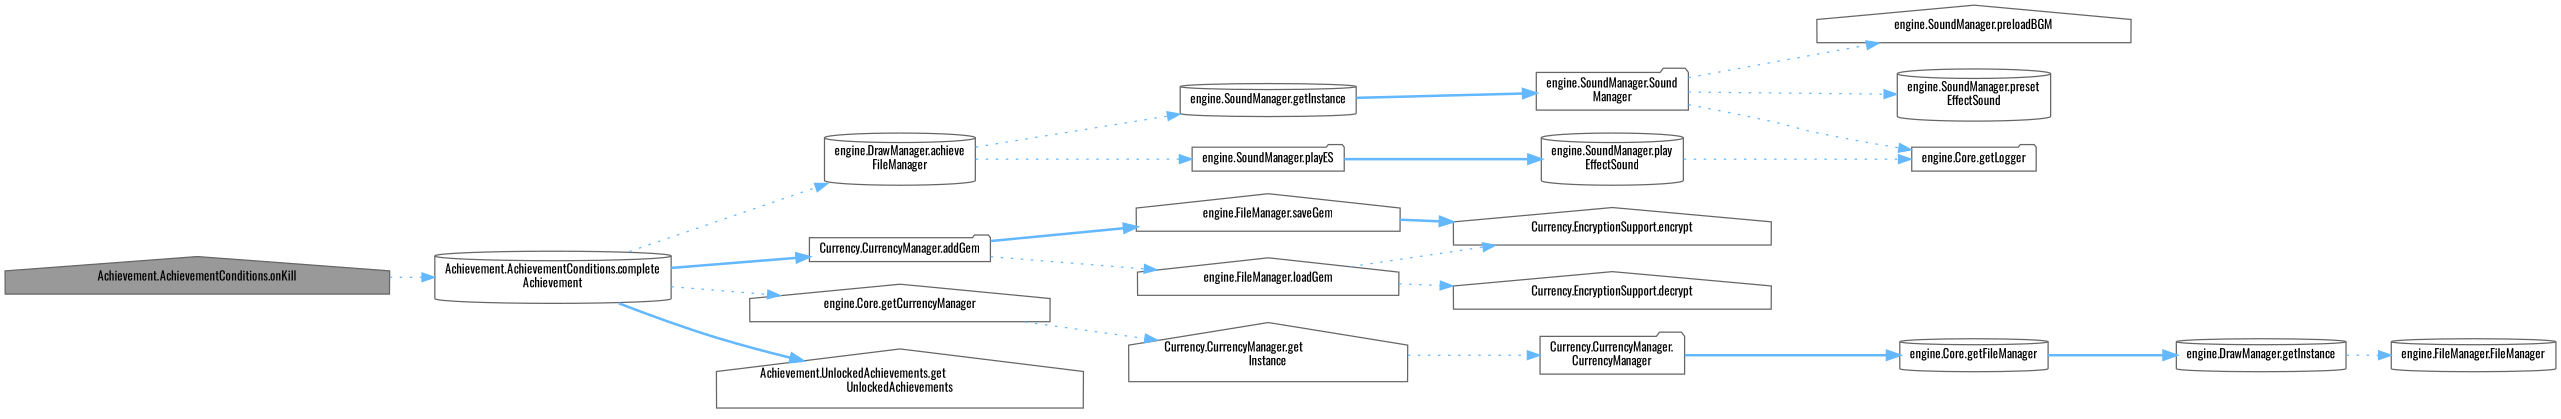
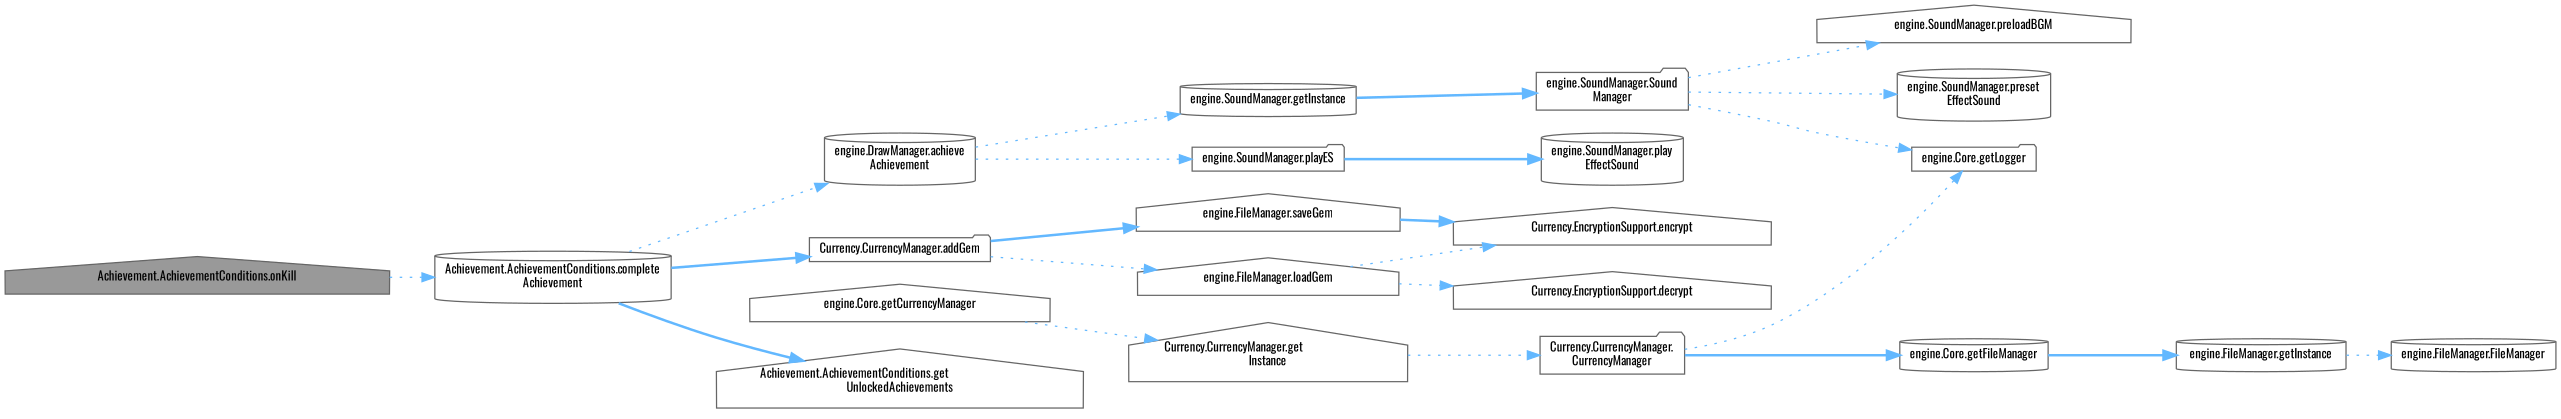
node "engine.DrawManager.achieve FileManager": label "engine.DrawManager.achieve FileManager" -> "engine.DrawManager.achieve Achievement"
edge "engine.SoundManager.play EffectSound" -> "engine.Core.getLogger": now "Currency.CurrencyManager. CurrencyManager" -> "engine.Core.getLogger"
edge "Achievement.AchievementConditions.complete Achievement" -> "engine.Core.getCurrencyManager": removed
node "engine.DrawManager.getInstance": label "engine.DrawManager.getInstance" -> "engine.FileManager.getInstance"
node "Achievement.UnlockedAchievements.get UnlockedAchievements": label "Achievement.UnlockedAchievements.get UnlockedAchievements" -> "Achievement.AchievementConditions.get UnlockedAchievements"
